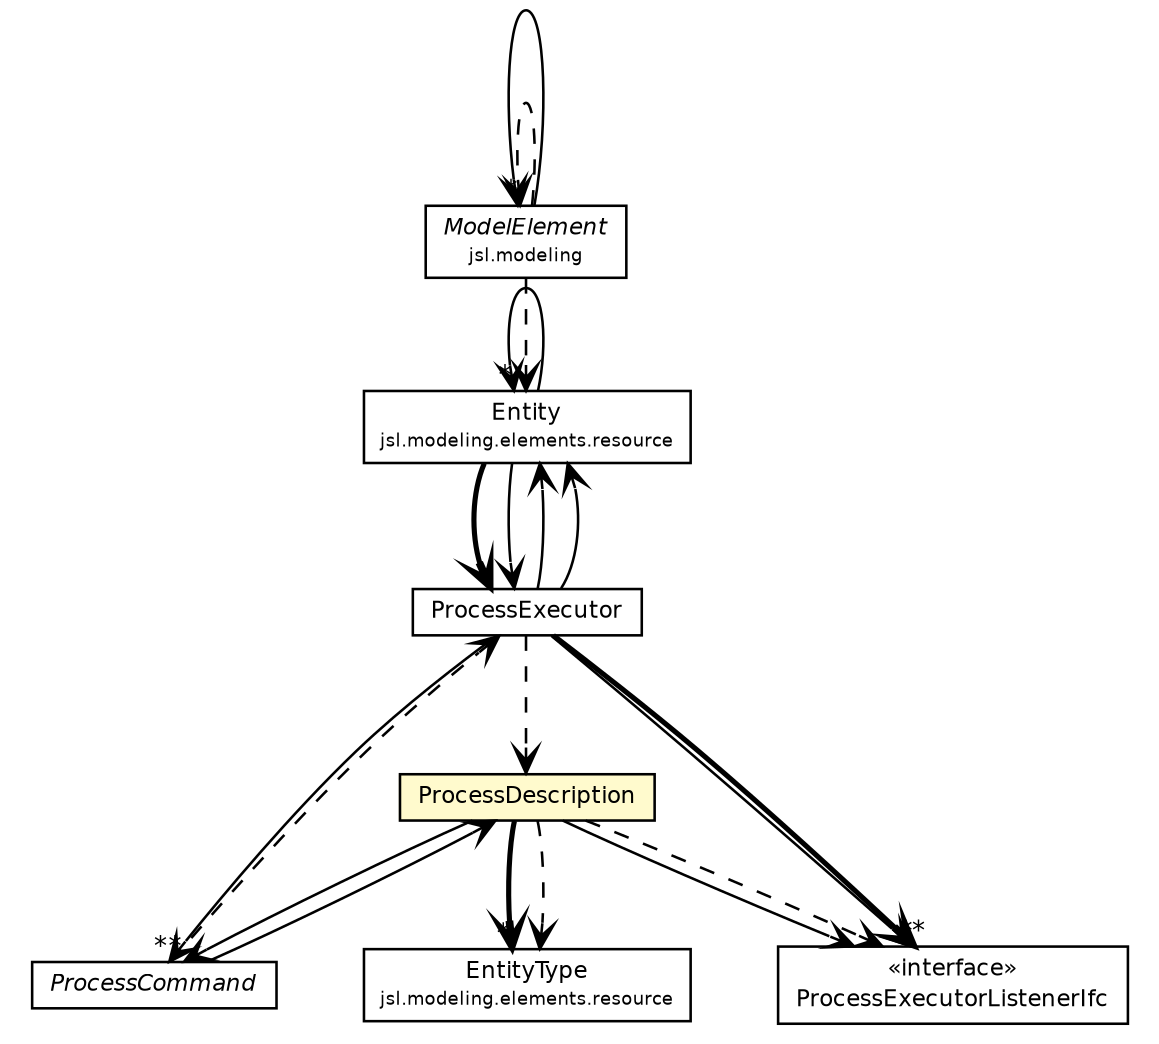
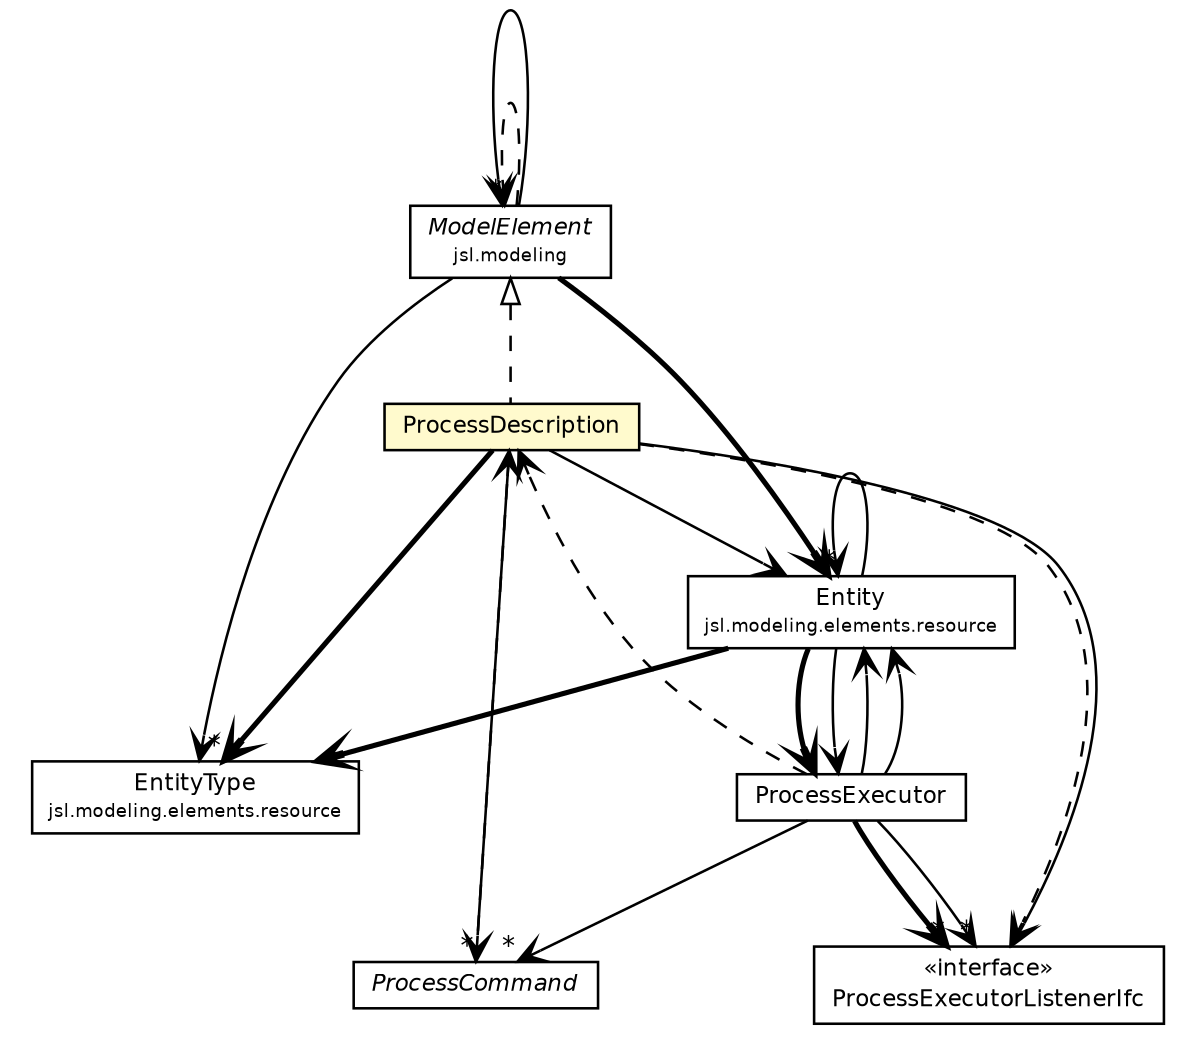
edge "ModelElement" -> "Entity": style dashed -> bold
edge "ProcessDescription" -> "ModelElement": added
edge "ModelElement" -> "EntityType": added
edge "ProcessDescription" -> "Entity": added
edge "Entity" -> "EntityType": added
edge "ProcessCommand" -> "ProcessExecutor": removed
edge "ProcessCommand" -> "ProcessDescription": style solid -> dashed
